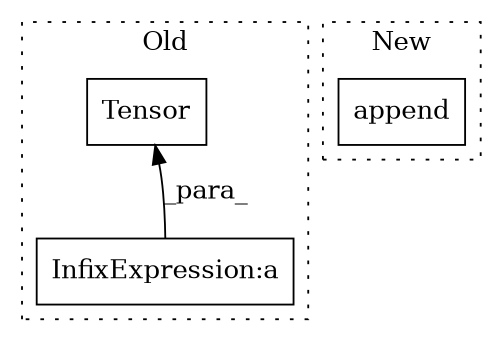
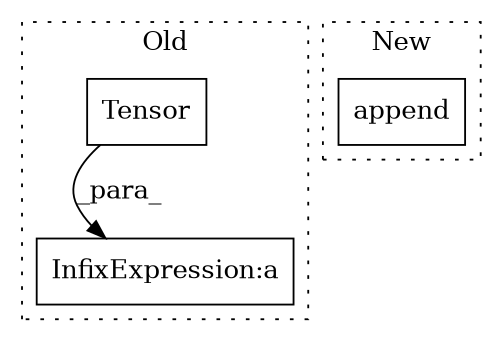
edge "InfixExpression:a" -> "Tensor": reversed
